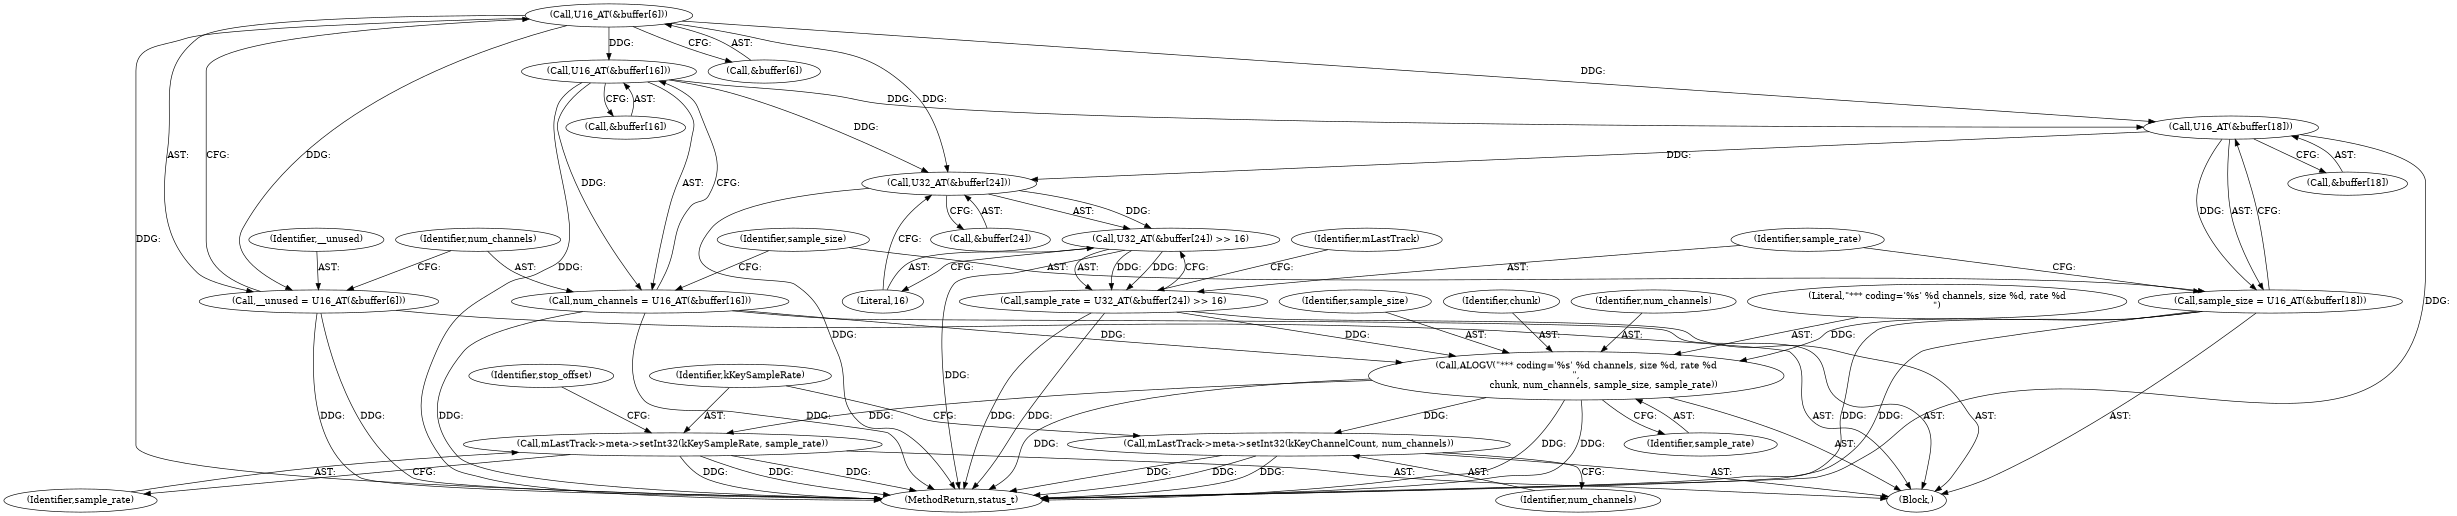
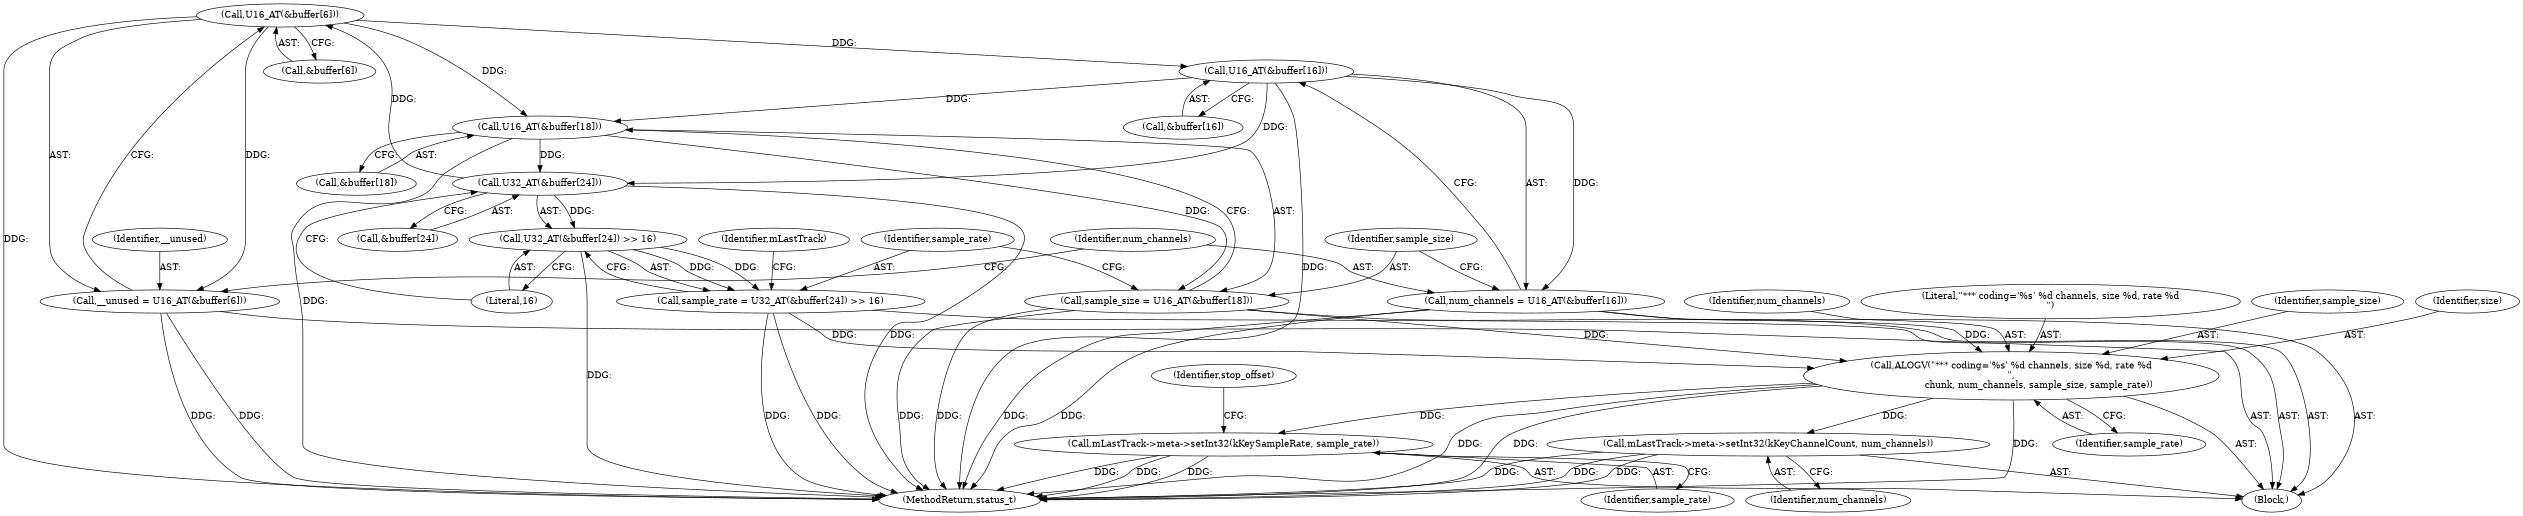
edge "(Call,U16_AT(&buffer[6]))" -> "(Call,U32_AT(&buffer[24]))": reversed
node "(Identifier,chunk)": label "(Identifier,chunk)" -> "(Identifier,size)"
node "(Identifier,kKeySampleRate)": removed
